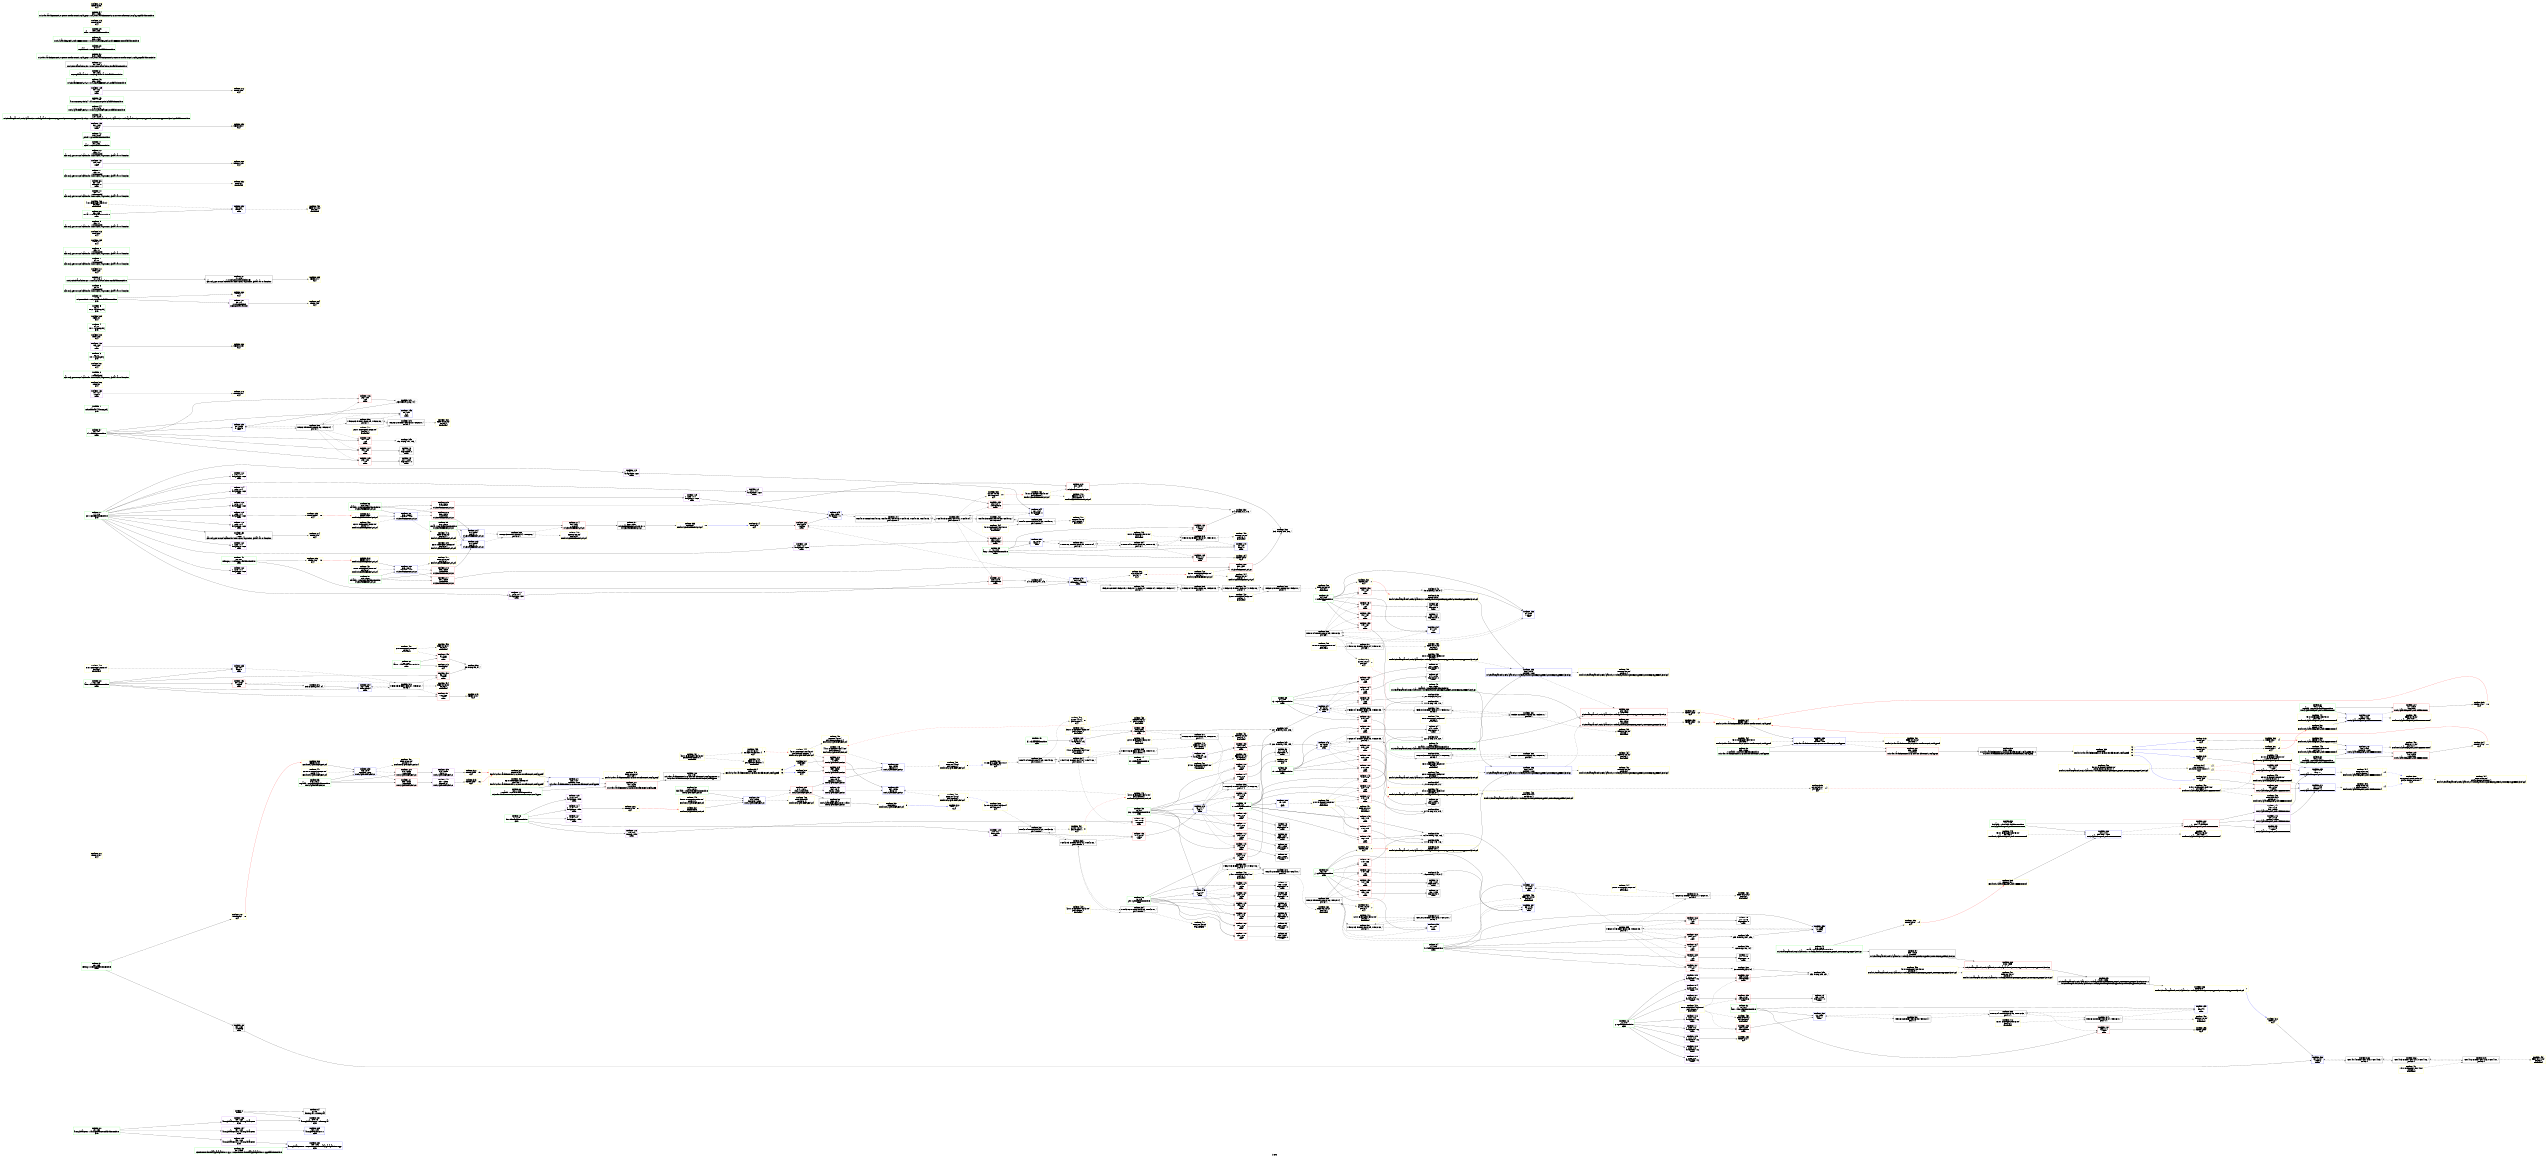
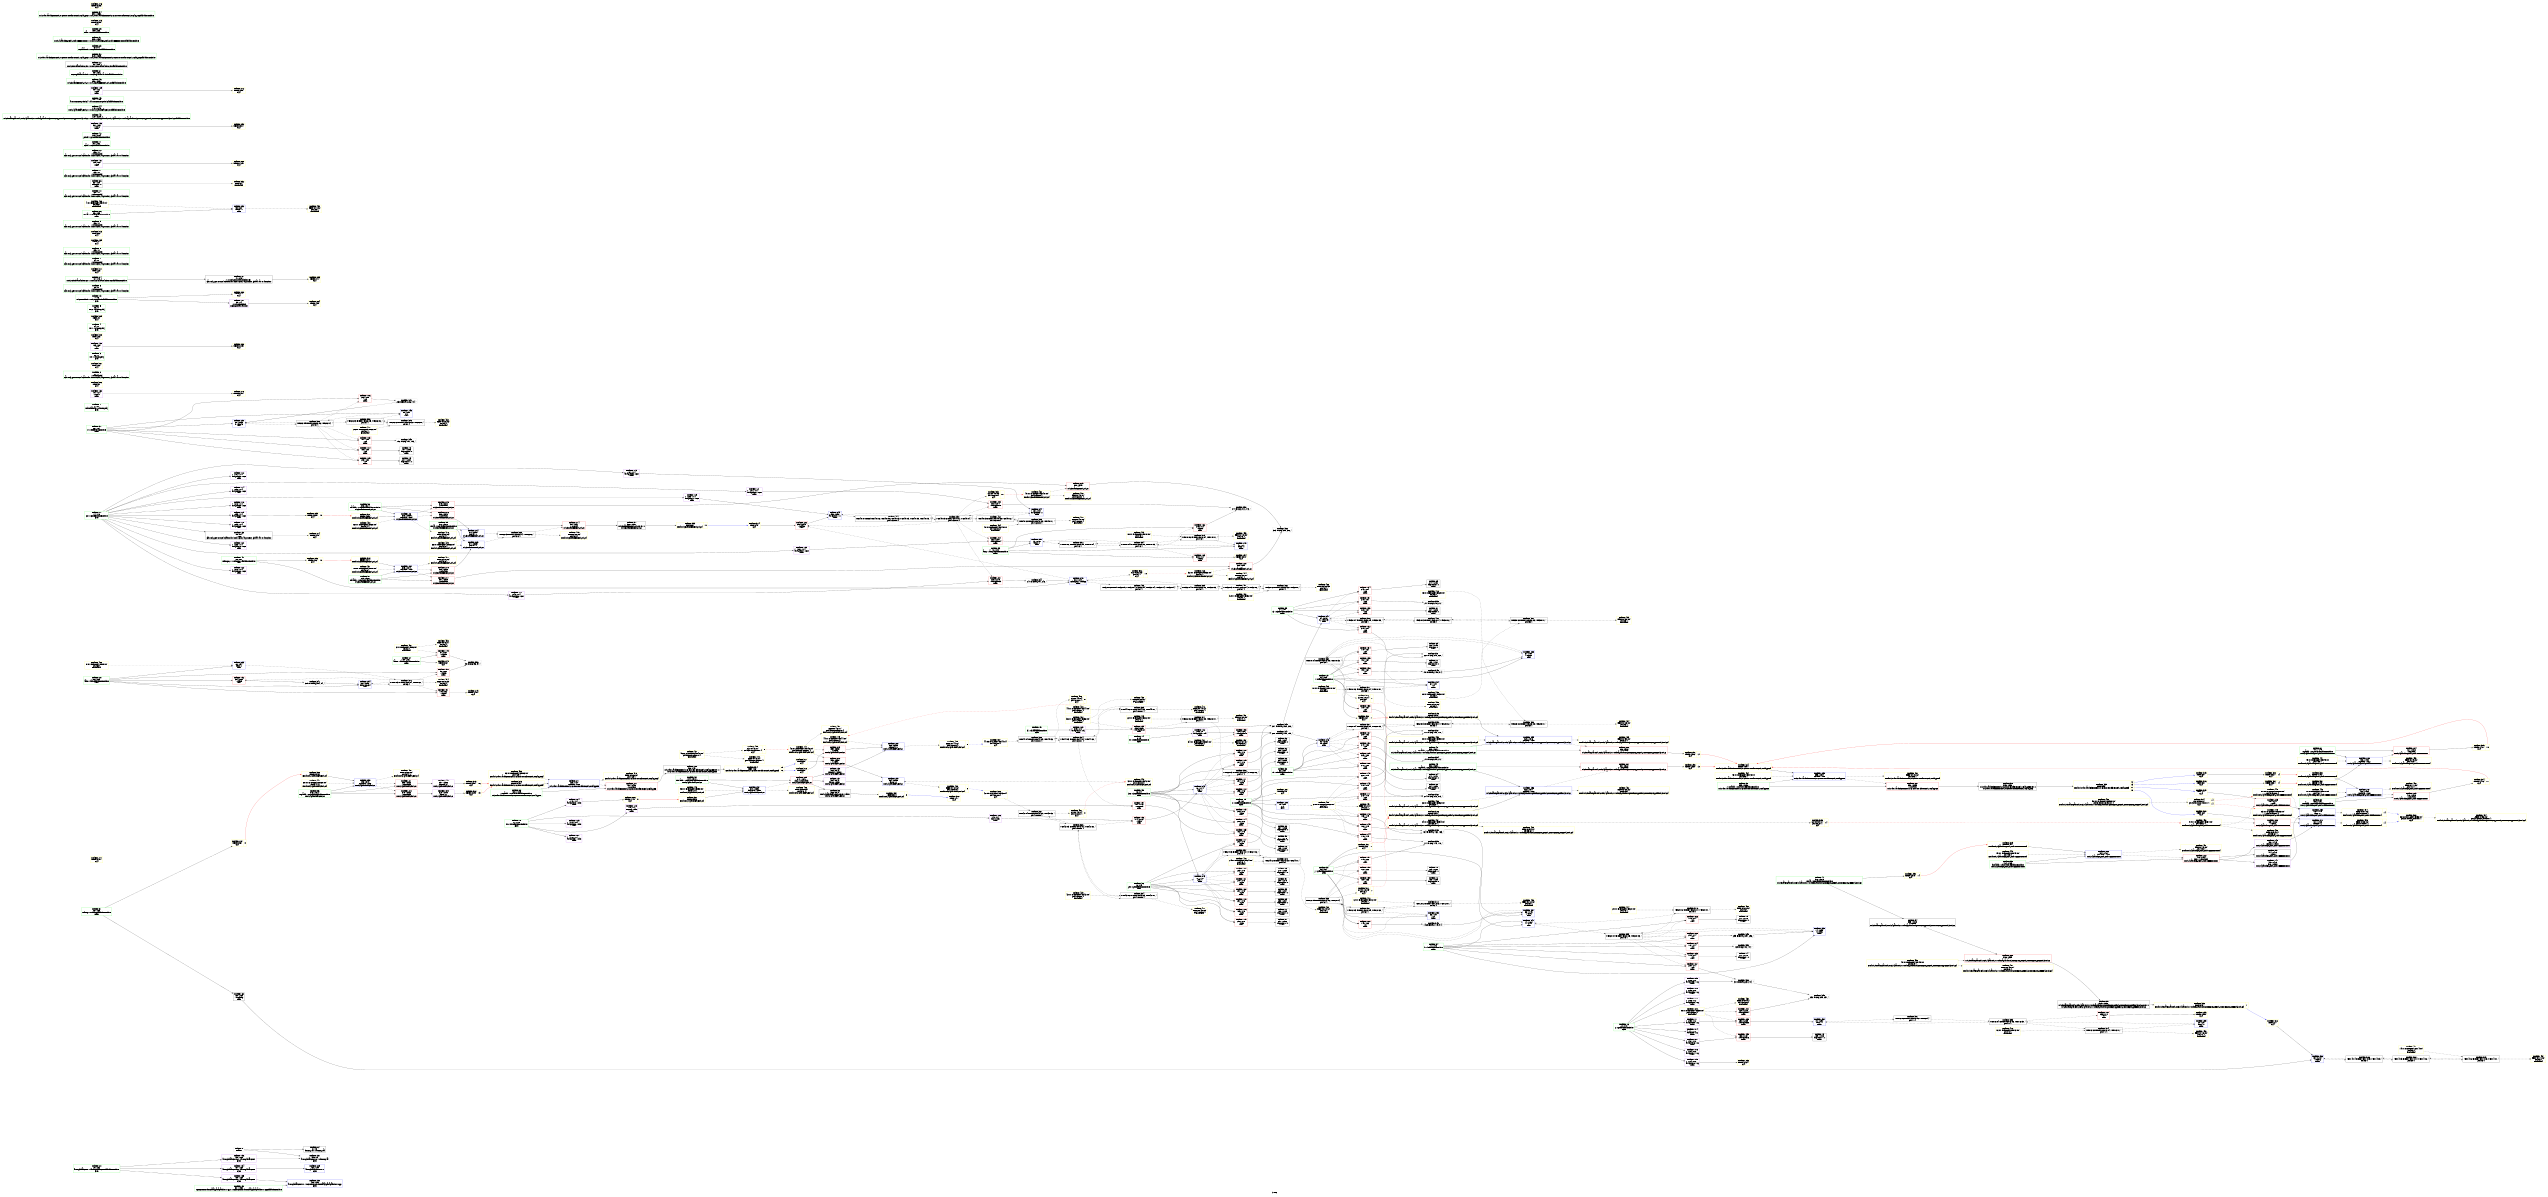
node "NodeID: 92": added
edge "NodeID: 109" -> "NodeID: 200": now "NodeID: 109" -> "NodeID: 338"
node "NodeID: 32": removed
